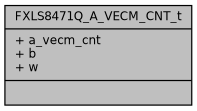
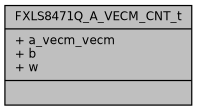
node "FXLS8471Q_A_VECM_CNT_t": text "+ a_vecm_cnt" -> "+ a_vecm_vecm"
